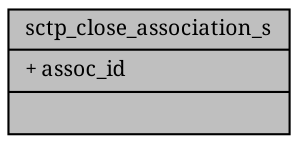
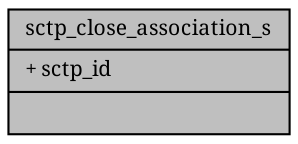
node "sctp_close_association_s": text "+ assoc_id" -> "+ sctp_id"
